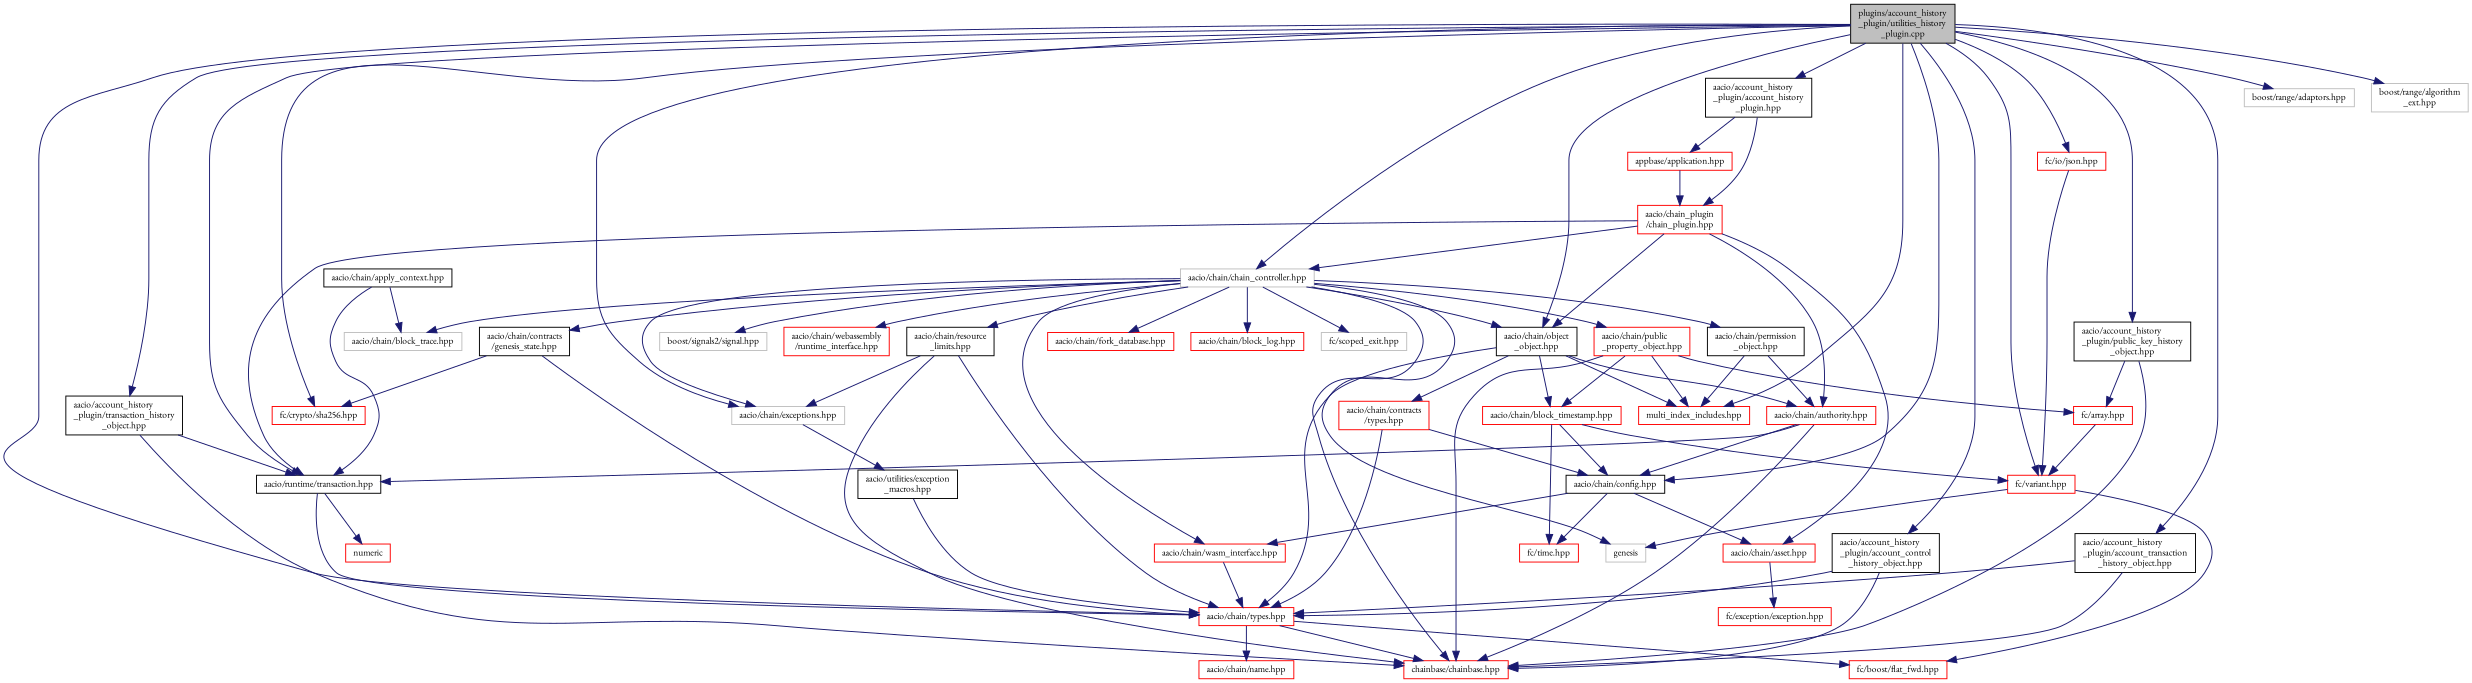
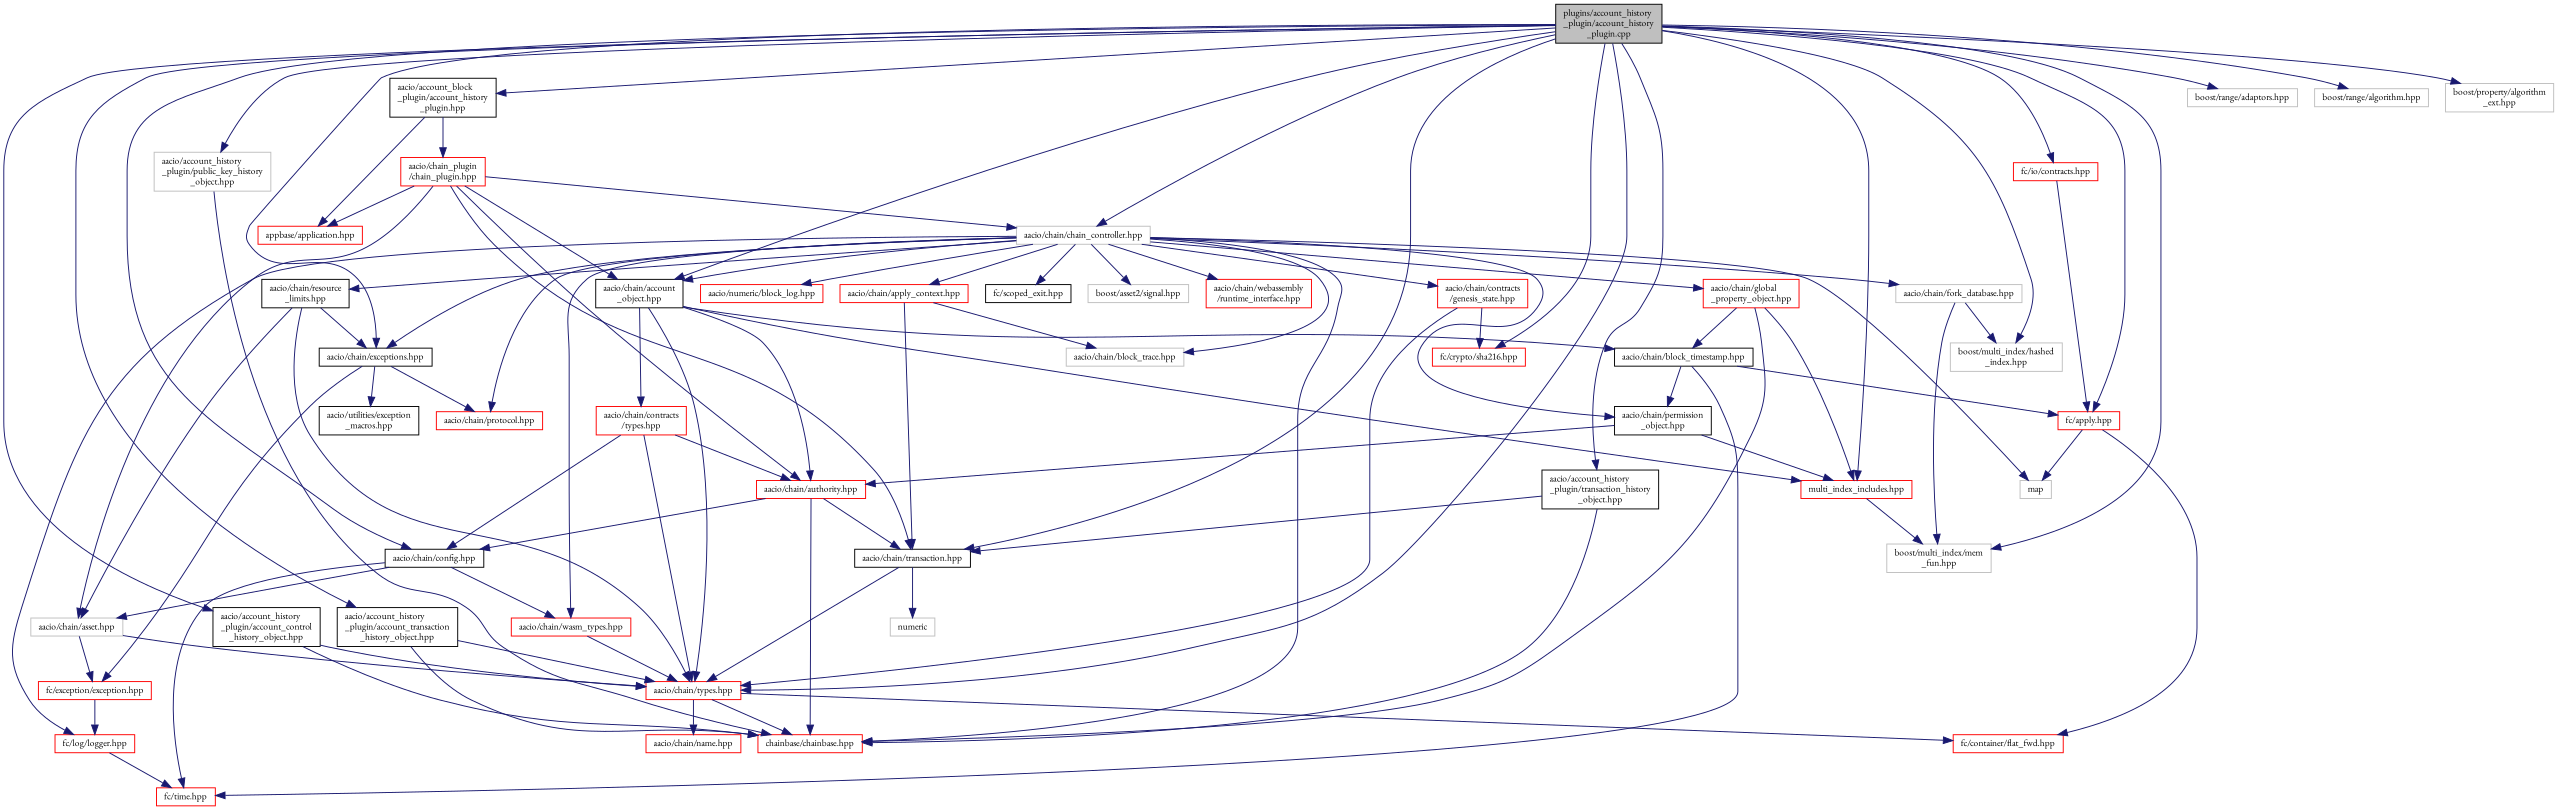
node "plugins/account_history _plugin/utilities_history _plugin.cpp": label "plugins/account_history _plugin/utilities_history _plugin.cpp" -> "plugins/account_history _plugin/account_history _plugin.cpp"
node "aacio/account_history _plugin/account_history _plugin.hpp": label "aacio/account_history _plugin/account_history _plugin.hpp" -> "aacio/account_block _plugin/account_history _plugin.hpp"
node "boost/range/algorithm.hpp": added
node "boost/range/algorithm _ext.hpp": label "boost/range/algorithm _ext.hpp" -> "boost/property/algorithm _ext.hpp"
node "fc/io/json.hpp": label "fc/io/json.hpp" -> "fc/io/contracts.hpp"
edge "appbase/application.hpp" -> "aacio/chain_plugin /chain_plugin.hpp": reversed
edge "aacio/chain/chain_controller.hpp" -> "aacio/chain/apply_context.hpp": added
node "aacio/chain/apply_context.hpp": color black -> red
node "aacio/chain/contracts /genesis_state.hpp": color black -> red
node "boost/signals2/signal.hpp": label "boost/signals2/signal.hpp" -> "boost/asset2/signal.hpp"
node "aacio/chain/fork_database.hpp": color red -> grey75
node "aacio/chain/block_log.hpp": label "aacio/chain/block_log.hpp" -> "aacio/numeric/block_log.hpp"
node "fc/scoped_exit.hpp": color grey75 -> black
node "aacio/chain/object _object.hpp": label "aacio/chain/object _object.hpp" -> "aacio/chain/account _object.hpp"
node "aacio/chain/public _property_object.hpp": label "aacio/chain/public _property_object.hpp" -> "aacio/chain/global _property_object.hpp"
node "aacio/account_history _plugin/public_key_history _object.hpp": color black -> grey75
node "boost/multi_index/hashed _index.hpp": added
node "fc/crypto/sha256.hpp": label "fc/crypto/sha256.hpp" -> "fc/crypto/sha216.hpp"
node "aacio/chain/exceptions.hpp": color grey75 -> black
node "aacio/chain/block_timestamp.hpp": color red -> black
node "fc/array.hpp": removed
node "aacio/chain/protocol.hpp": added
edge "aacio/chain/block_timestamp.hpp" -> "aacio/chain/config.hpp": now "aacio/chain/block_timestamp.hpp" -> "aacio/chain/permission _object.hpp"
edge "aacio/chain/contracts /types.hpp" -> "aacio/chain/authority.hpp": added
node "aacio/runtime/transaction.hpp": label "aacio/runtime/transaction.hpp" -> "aacio/chain/transaction.hpp"
node "fc/variant.hpp": label "fc/variant.hpp" -> "fc/apply.hpp"
edge "aacio/chain/exceptions.hpp" -> "fc/exception/exception.hpp": added
node "numeric": color red -> grey75
node "aacio/chain/wasm_interface.hpp": label "aacio/chain/wasm_interface.hpp" -> "aacio/chain/wasm_types.hpp"
node "genesis": label "genesis" -> "map"
node "aacio/chain/asset.hpp": color red -> grey75
node "boost/multi_index/mem _fun.hpp": added
edge "aacio/utilities/exception _macros.hpp" -> "aacio/chain/types.hpp": now "aacio/chain/asset.hpp" -> "aacio/chain/types.hpp"
edge "aacio/chain/resource _limits.hpp" -> "chainbase/chainbase.hpp": now "aacio/chain/resource _limits.hpp" -> "aacio/chain/asset.hpp"
node "fc/boost/flat_fwd.hpp": label "fc/boost/flat_fwd.hpp" -> "fc/container/flat_fwd.hpp"
node "fc/log/logger.hpp": added
